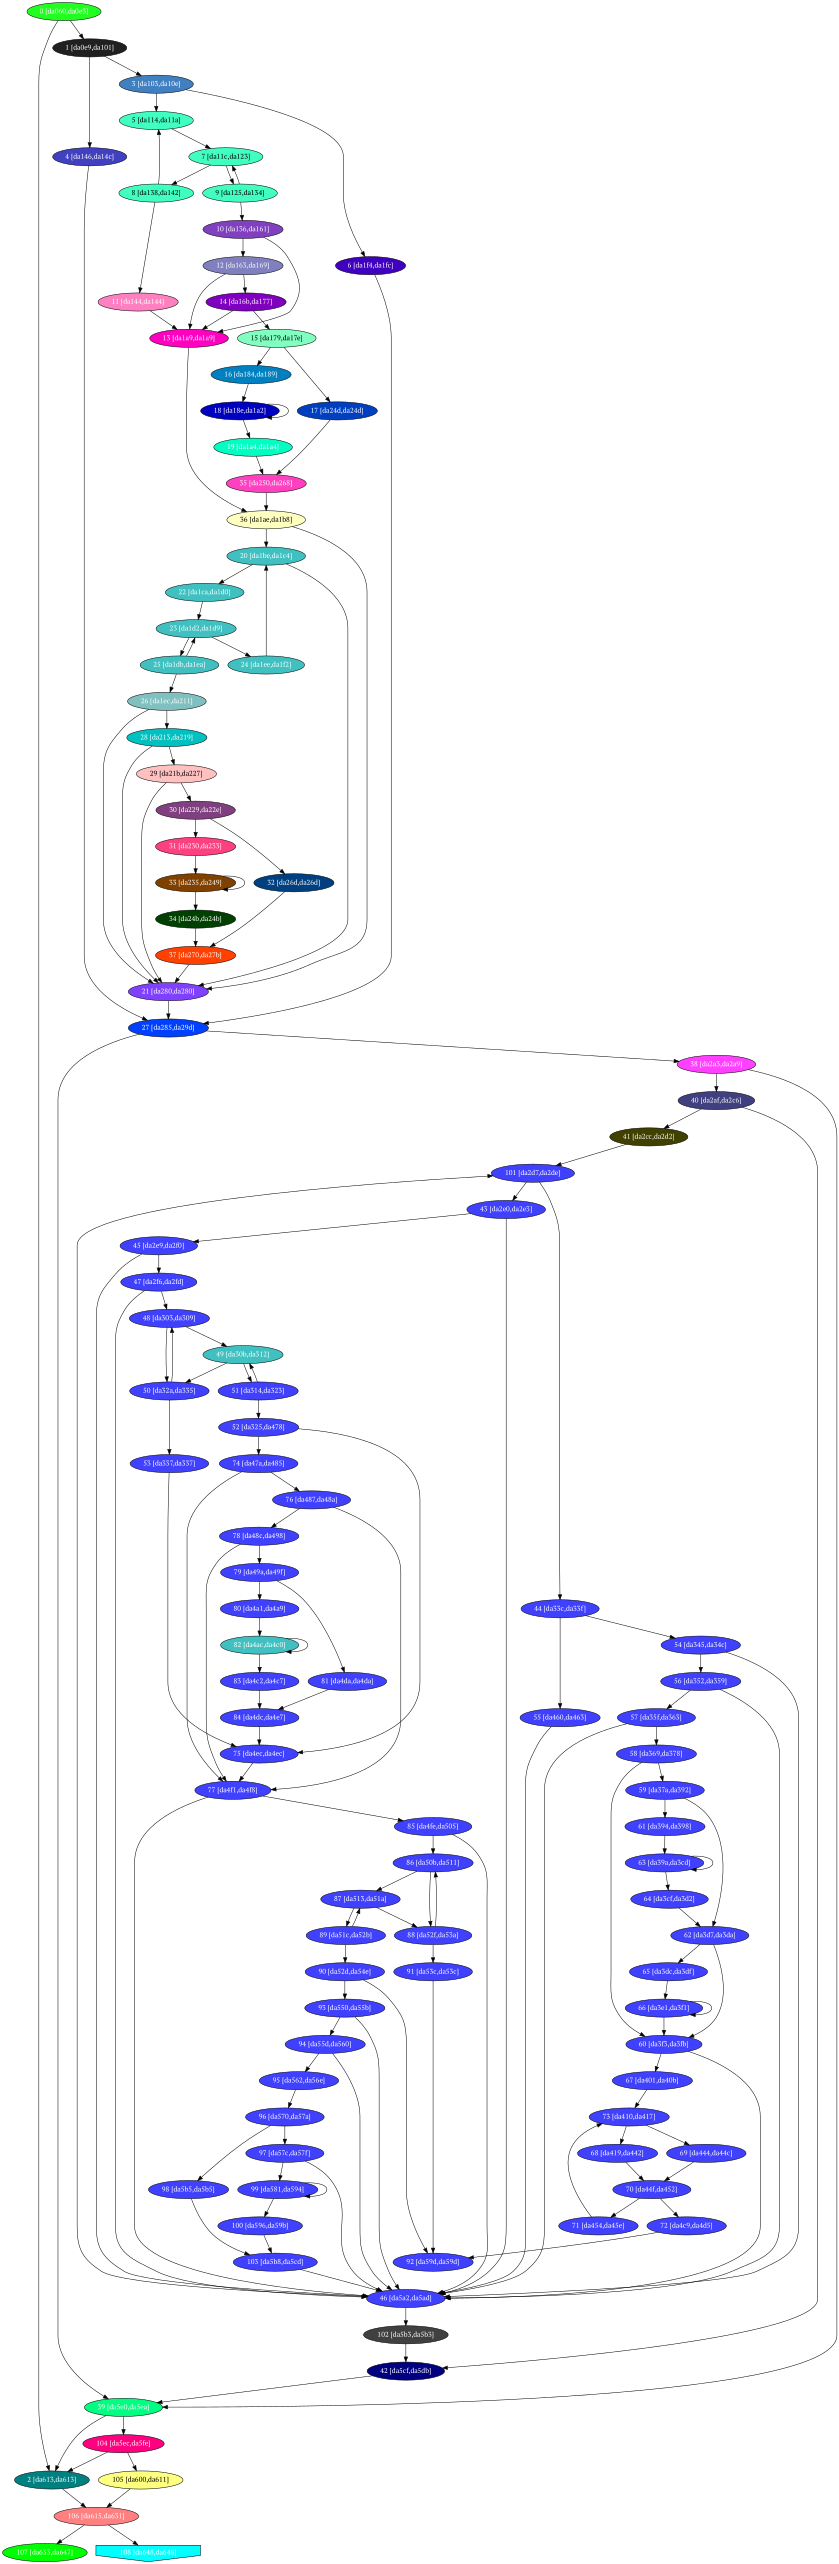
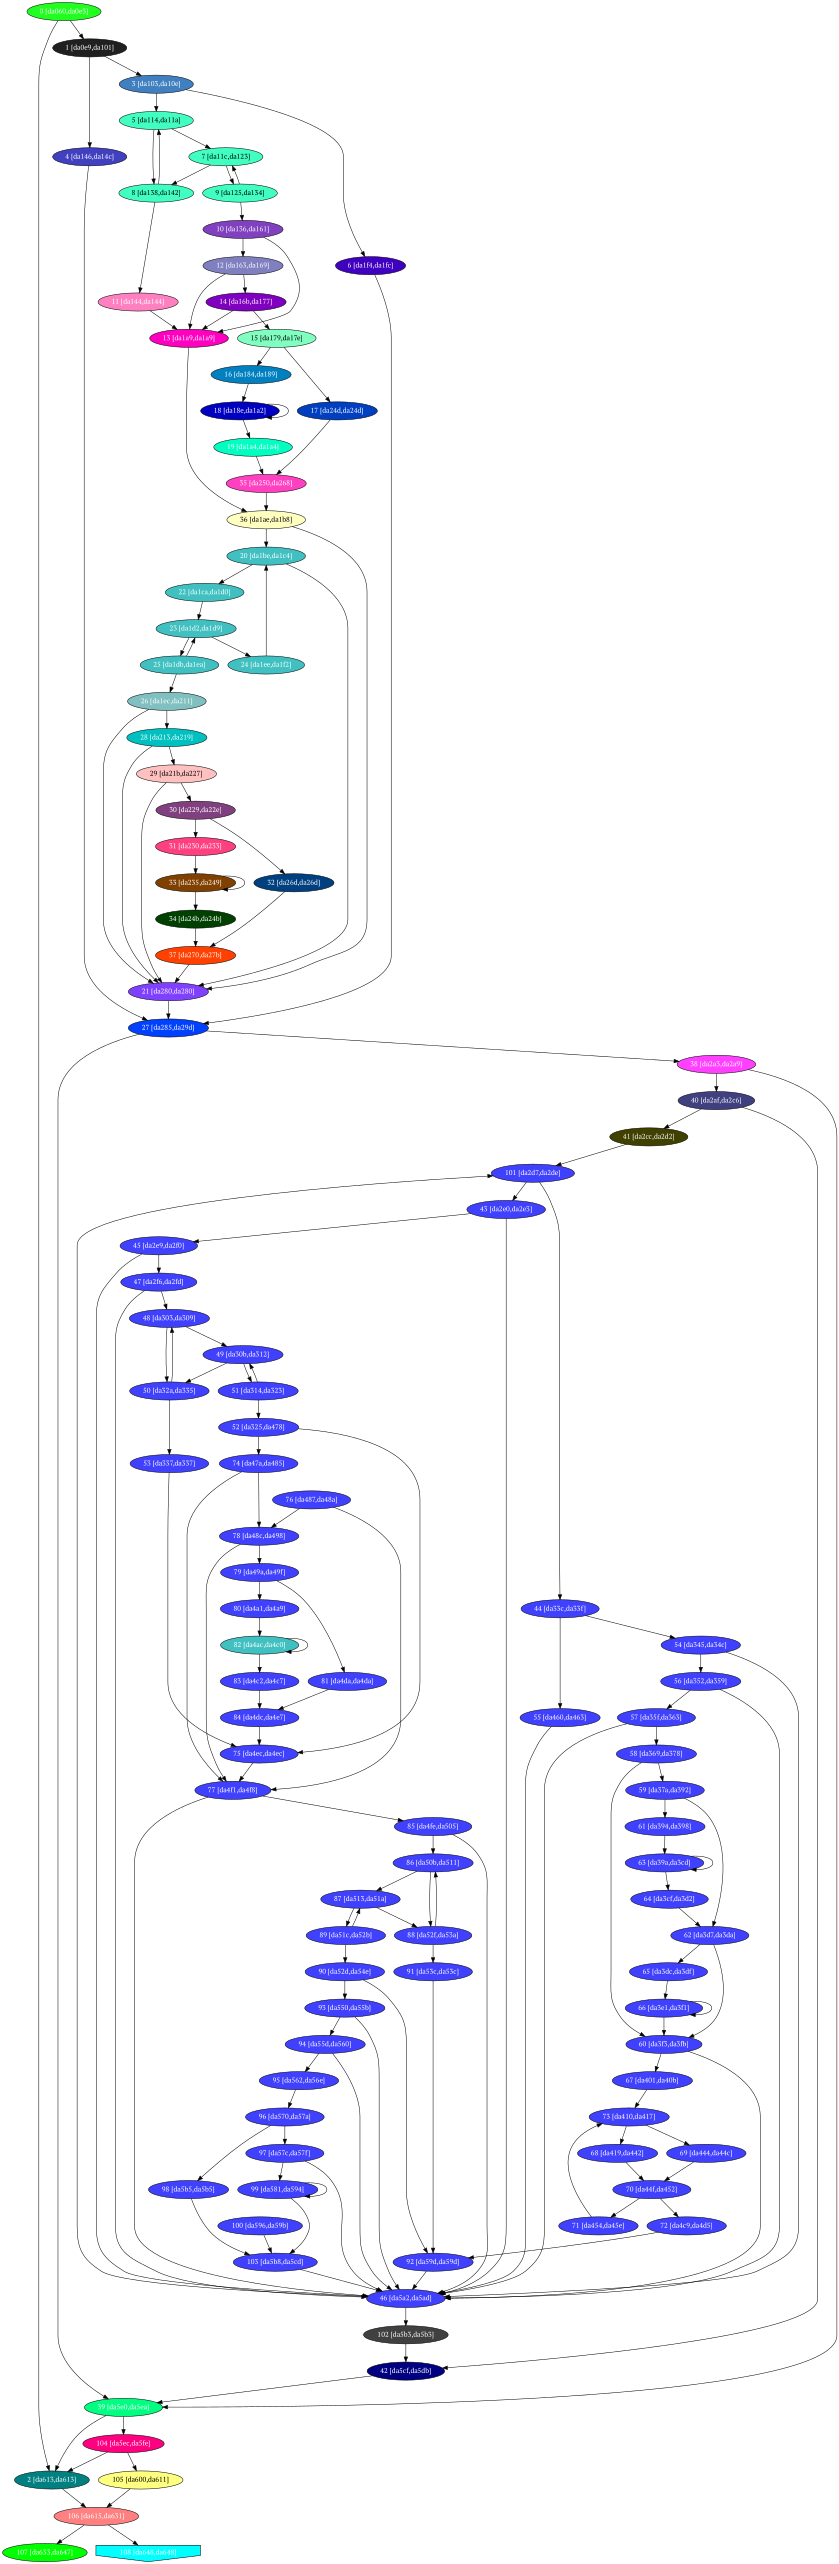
edge "5 [da114,da11a]" -> "8 [da138,da142]": added
node "49 [da30b,da312]": fillcolor #40c0c0 -> #4040ff
edge "74 [da47a,da485]" -> "76 [da487,da48a]": now "74 [da47a,da485]" -> "78 [da48c,da498]"
edge "99 [da581,da594]" -> "100 [da596,da59b]": now "99 [da581,da594]" -> "103 [da5b8,da5cd]"
edge "92 [da59d,da59d]" -> "46 [da5a2,da5ad]": added
